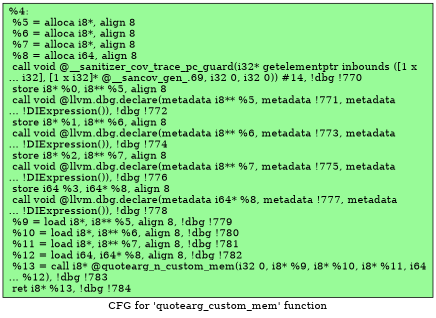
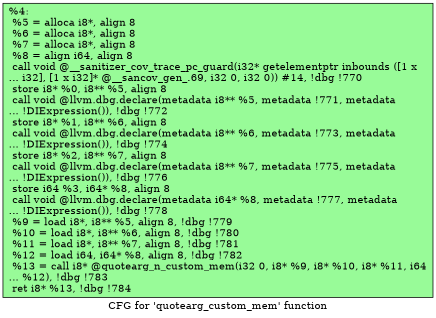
node "%4:": text "%8 = alloca i64, align 8" -> "%8 = align i64, align 8"
